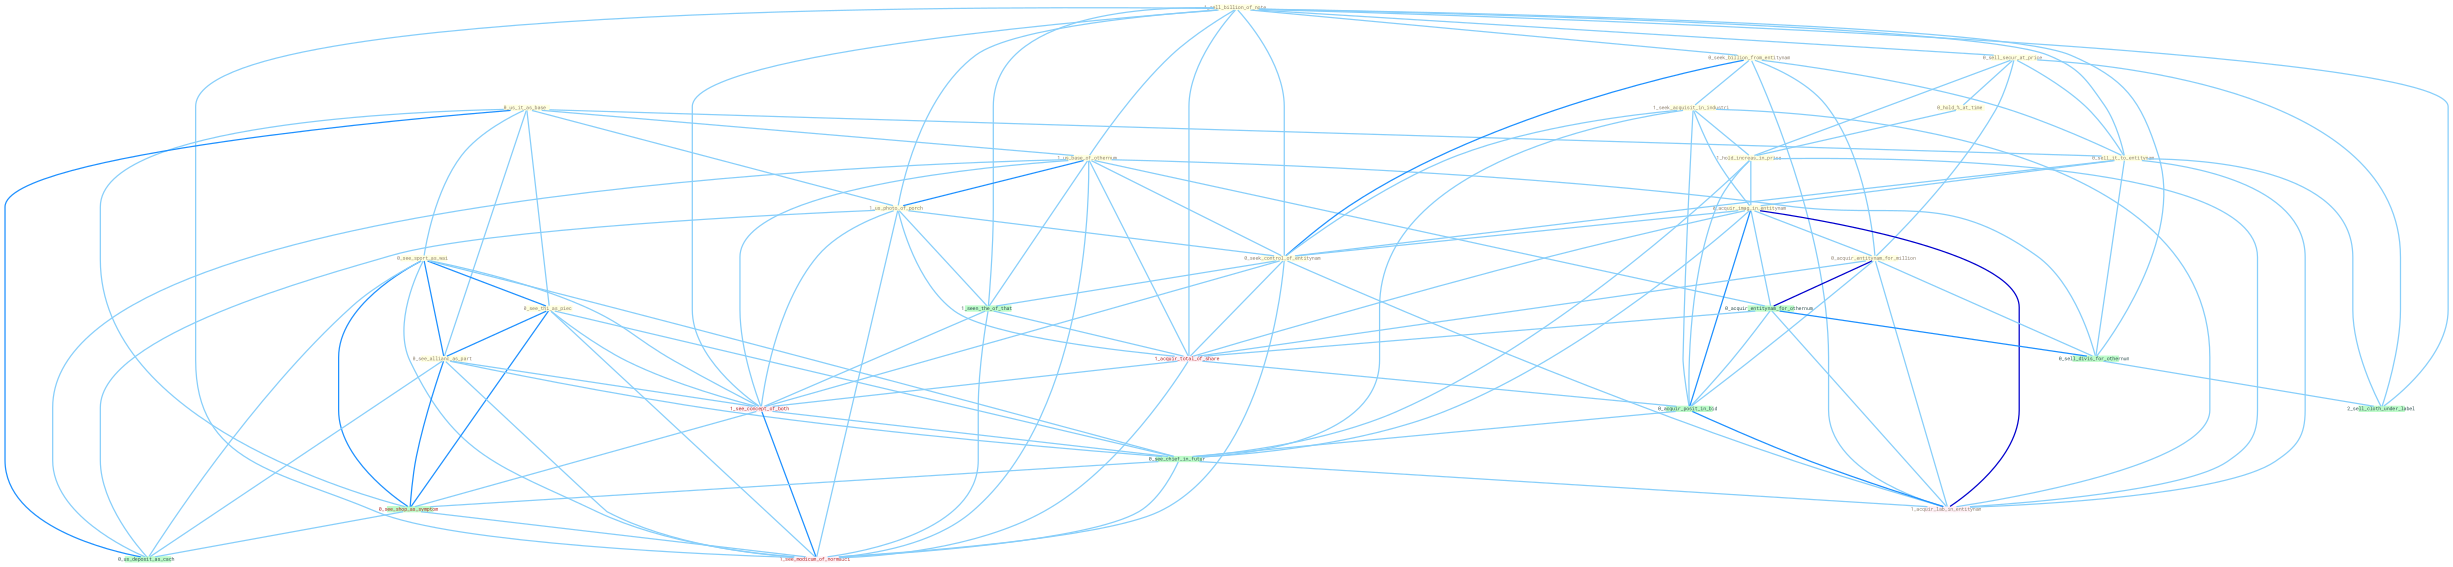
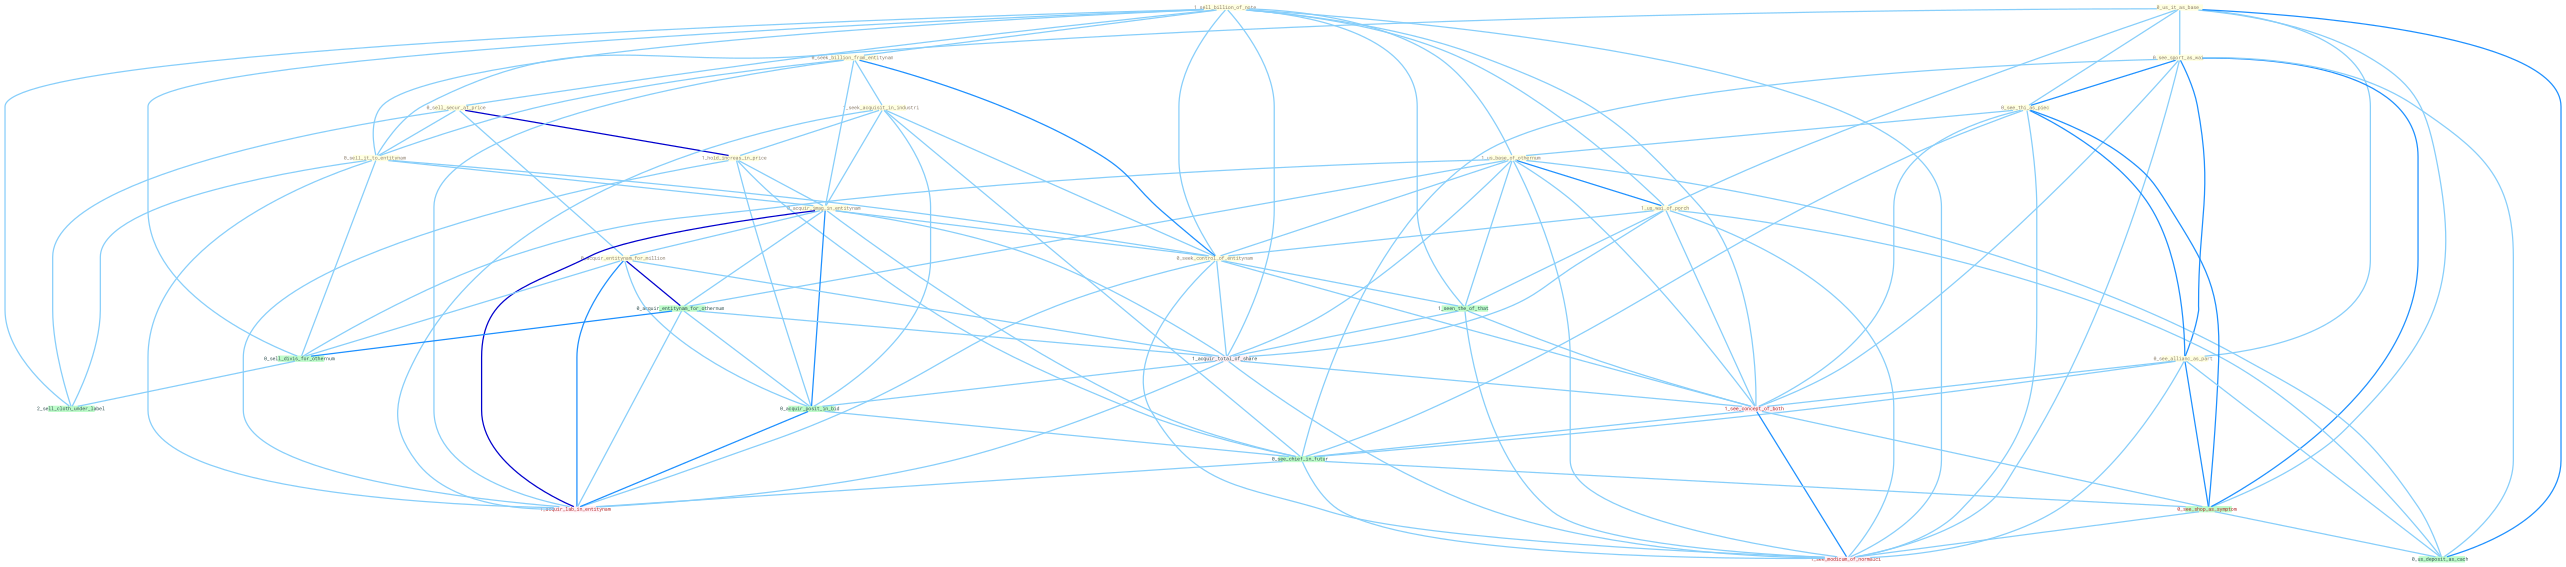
edge "0_seek_billion_from_entitynam" -- "0_acquir_entitynam_for_million": now "0_seek_billion_from_entitynam" -- "0_acquir_imag_in_entitynam"
edge "0_sell_secur_at_price" -- "1_hold_increas_in_price": color #87cefa -> #0000cd
node "0_hold_%_at_time": removed
edge "0_us_it_as_base" -- "1_us_base_of_othernum": now "0_see_thi_as_piec" -- "1_us_base_of_othernum"
node "1_us_photo_of_porch": label "1_us_photo_of_porch" -> "1_us_wai_of_porch"
node "1_acquir_total_of_share": fontcolor #b22222 -> #2f4f4f
edge "0_acquir_entitynam_for_million" -- "1_acquir_lab_in_entitynam": color #87cefa -> #1e90ff
edge "1_acquir_total_of_share" -- "1_acquir_lab_in_entitynam": added
node "1_acquir_lab_in_entitynam": fontcolor #8b7d6b -> #b22222
